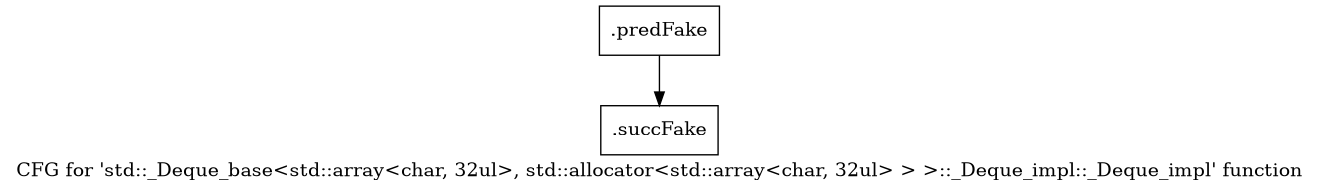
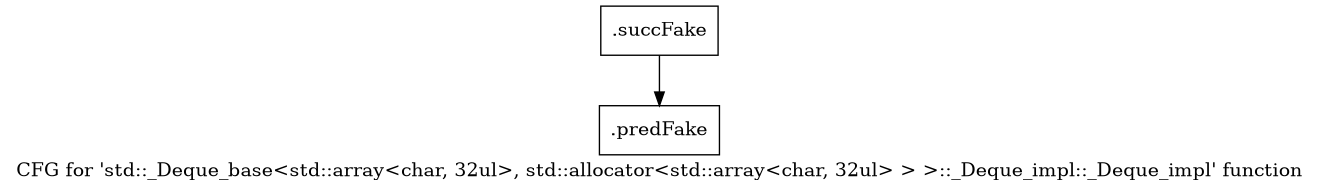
edge ".predFake" -> ".succFake": reversed
